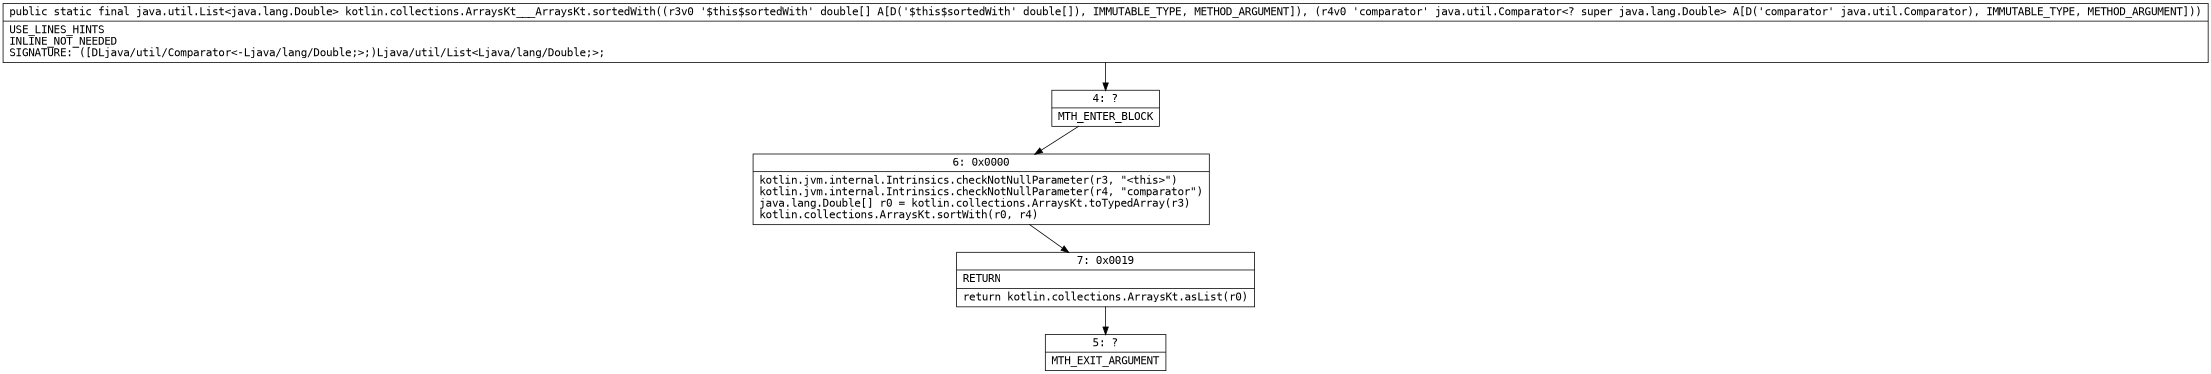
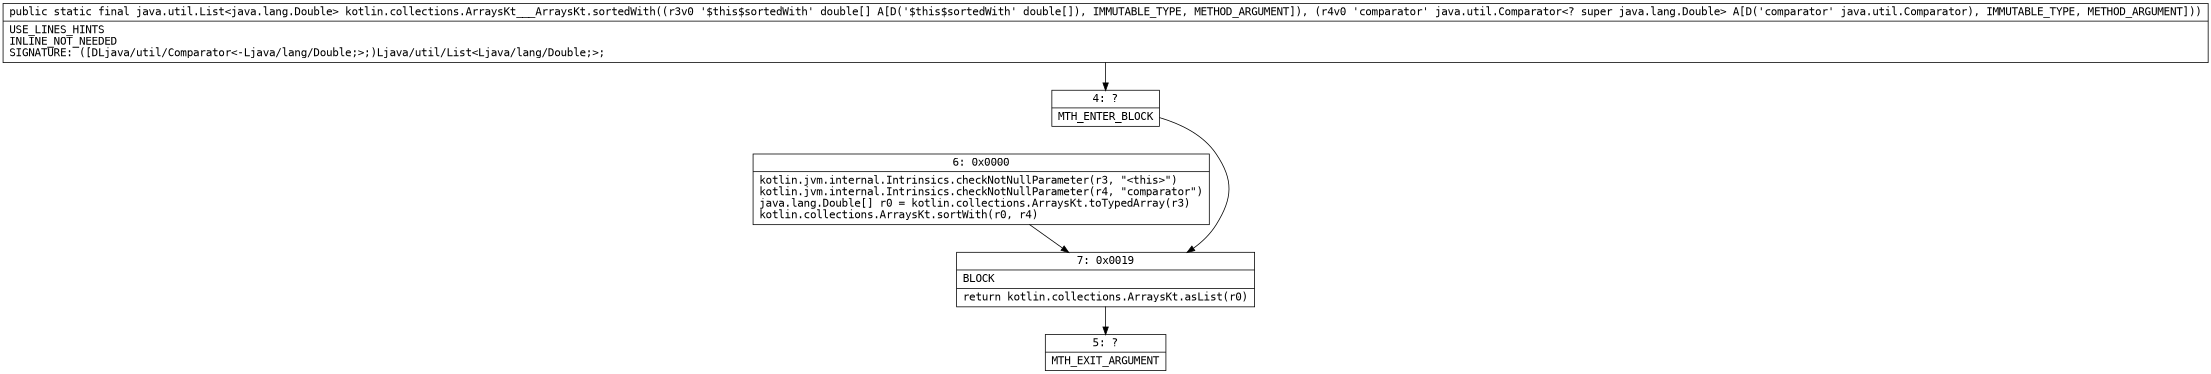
edge "4: ?" -> "6: 0x0000": now "4: ?" -> "7: 0x0019"
node "7: 0x0019": text "RETURN" -> "BLOCK"
